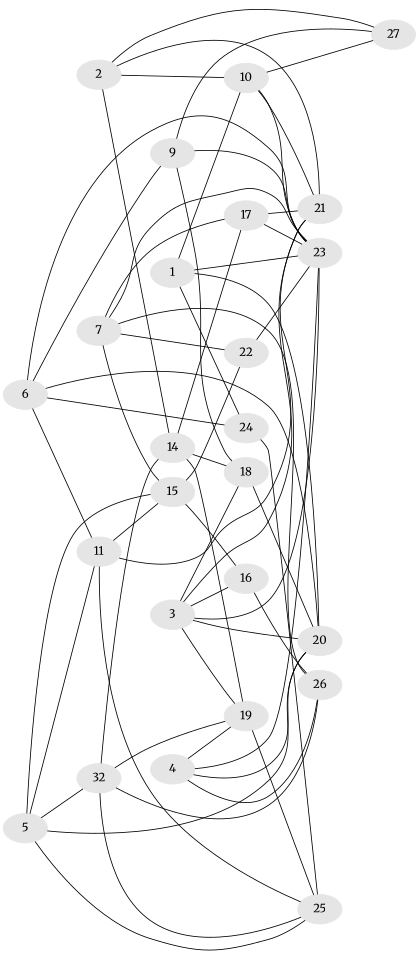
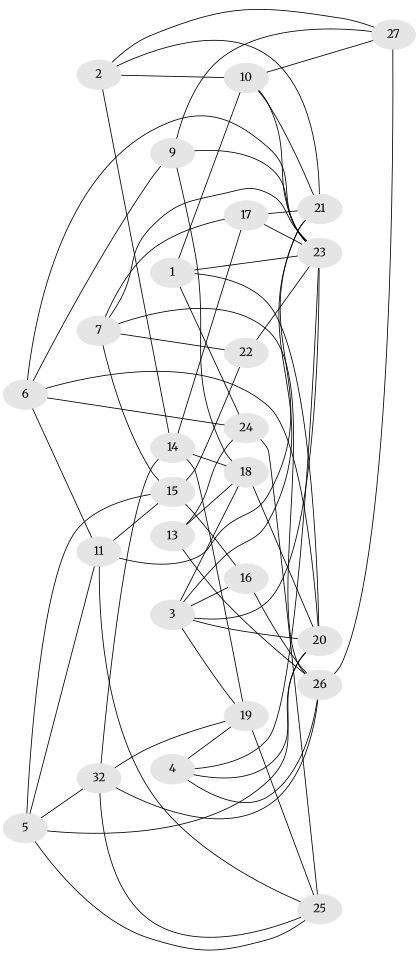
edge "27" -- "26": added
node "13": added
